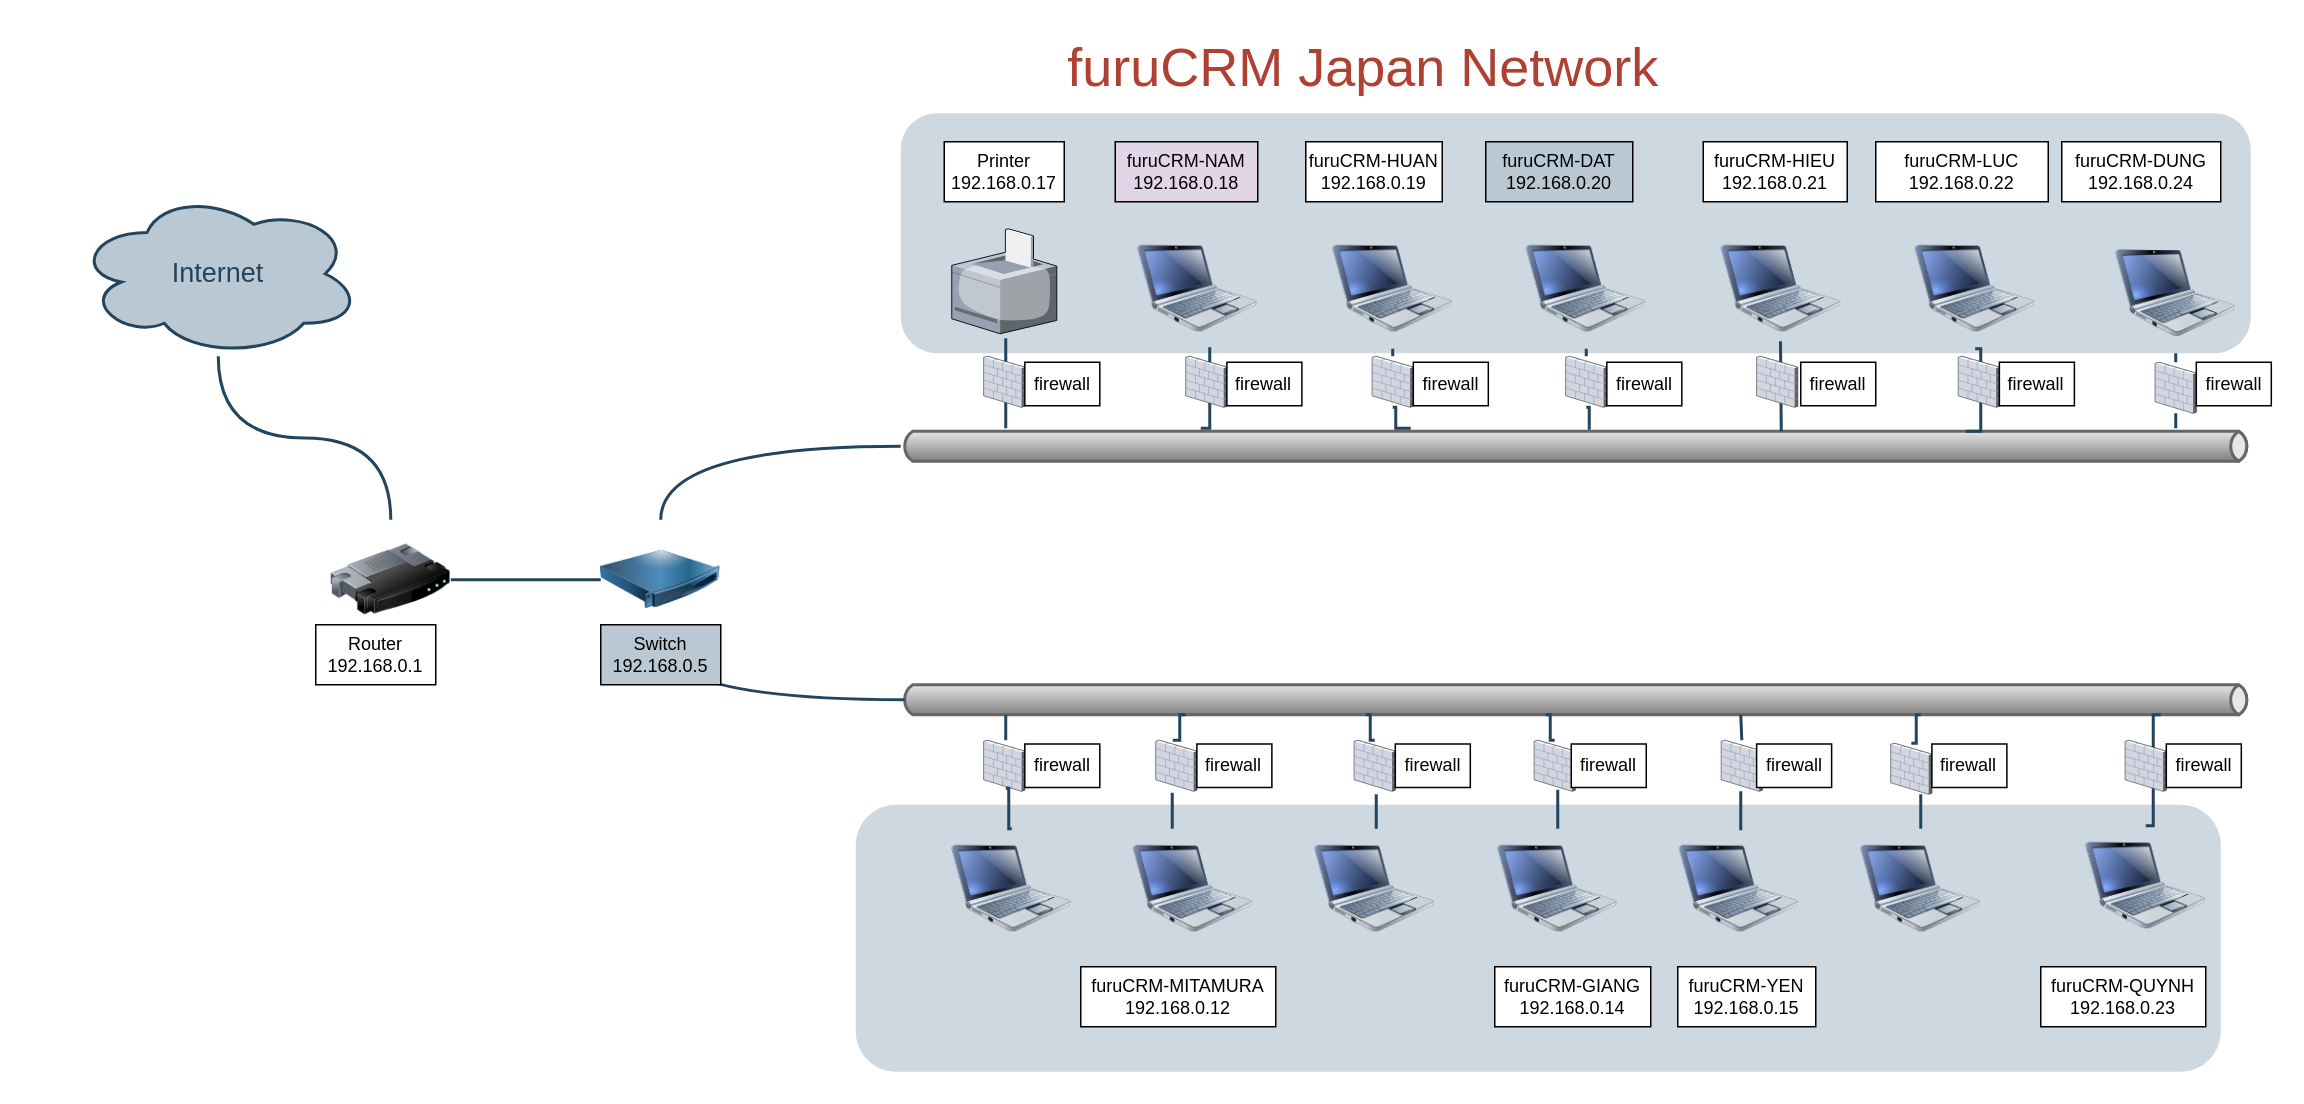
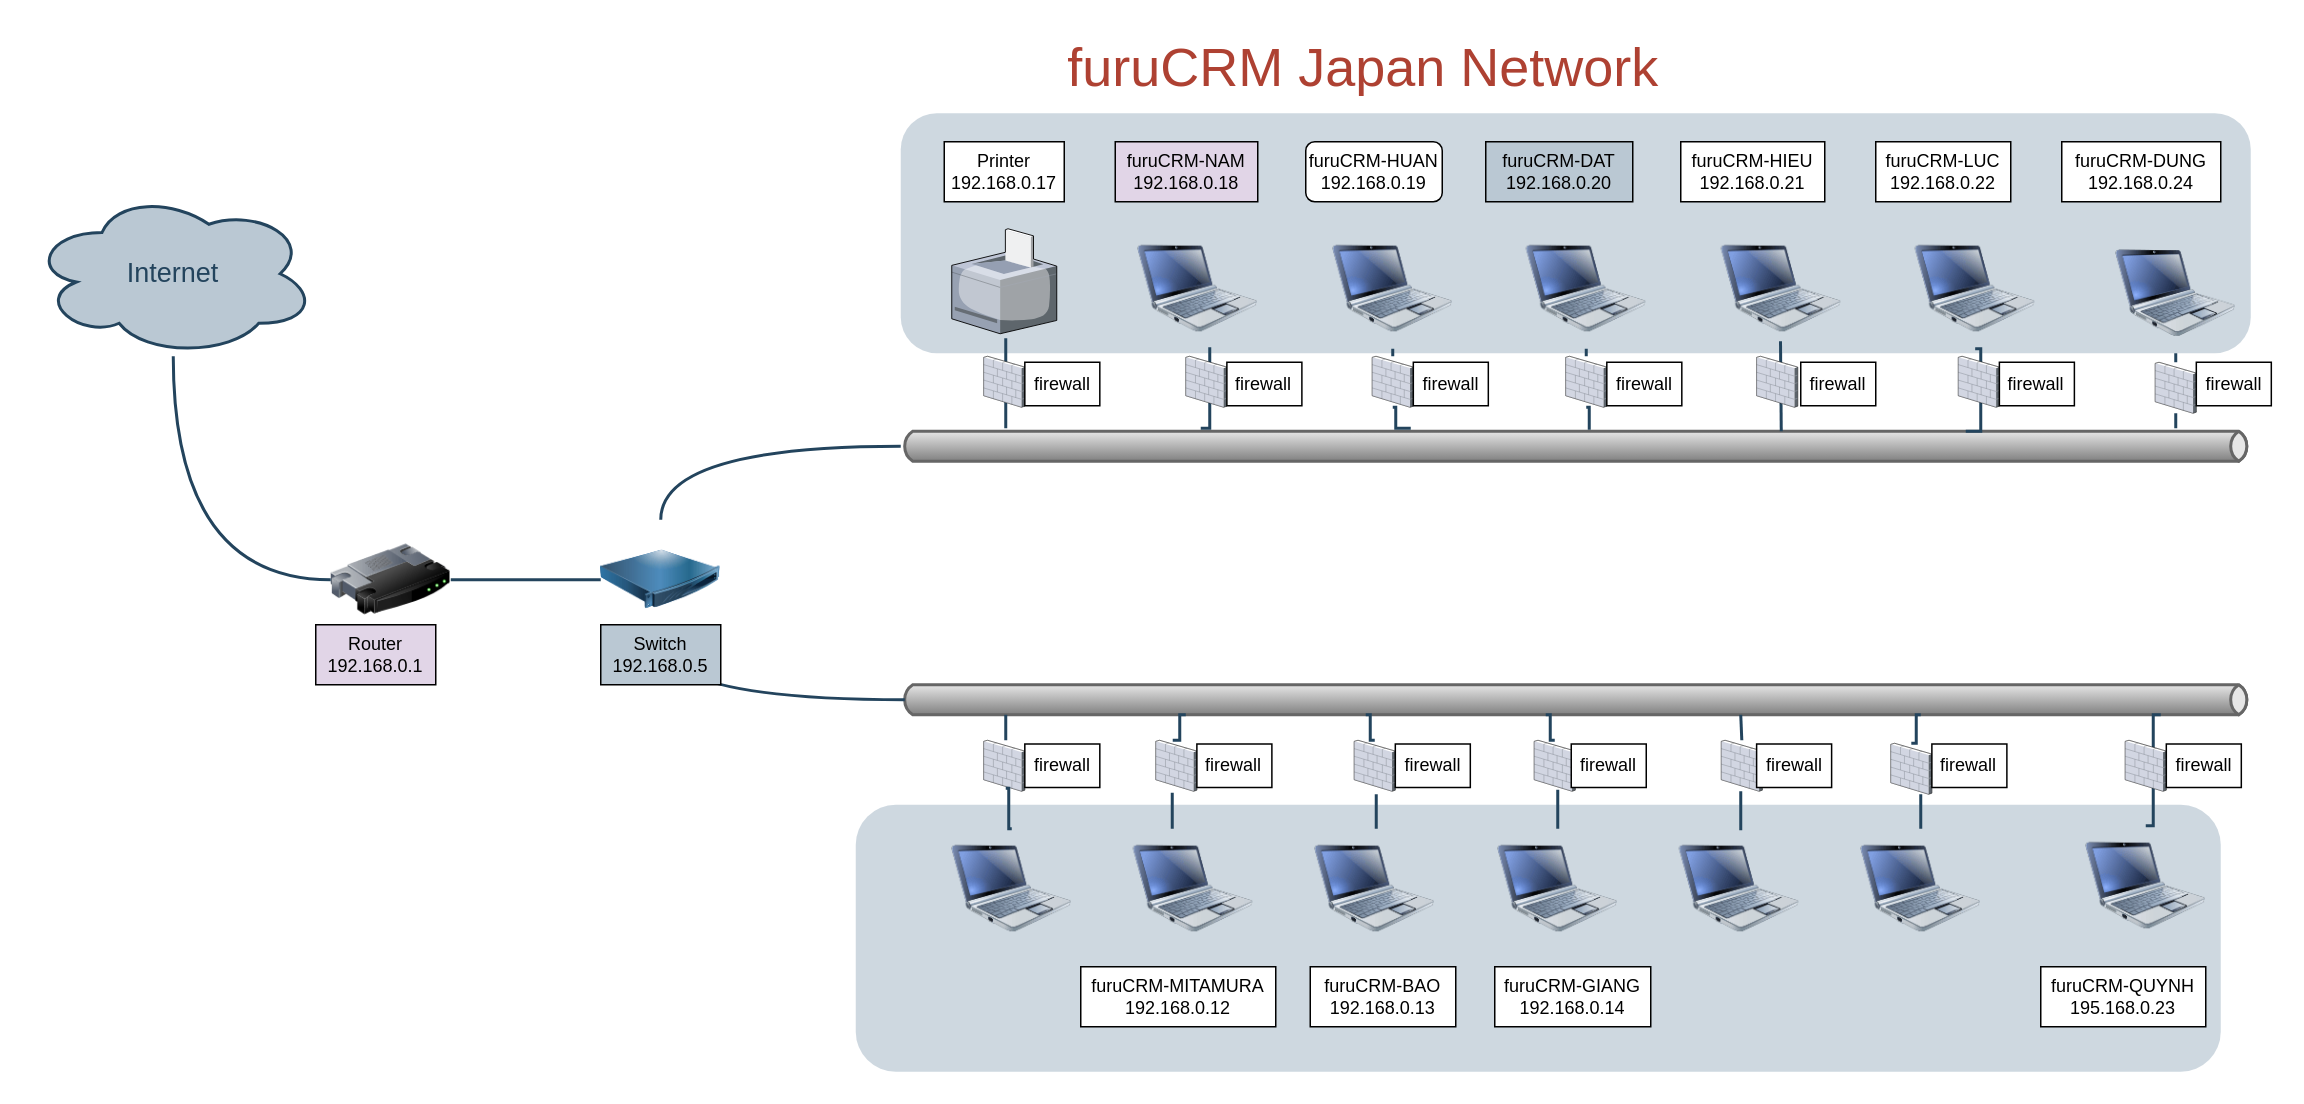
node "furuCRM-HUAN 192.168.0.19": shape rectangle -> rounded rectangle
node "furuCRM-HIEU 192.168.0.21": moved (1775, 172) -> (1753, 172)
node "furuCRM-LUC 192.168.0.22": size 173x60 -> 135x60
node "Internet": moved (218, 274) -> (173, 274)
node "Router 192.168.0.1": fillcolor #ffffff -> #e1d5e7
node "furuCRM-BAO 192.168.0.13": added
node "furuCRM-YEN 192.168.0.15": removed
node "furuCRM-QUYNH 192.168.0.23": label "furuCRM-QUYNH 192.168.0.23" -> "furuCRM-QUYNH 195.168.0.23"
